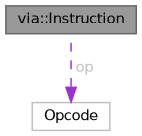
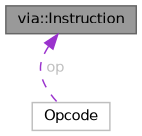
edge "via::Instruction" -> "Opcode": reversed
